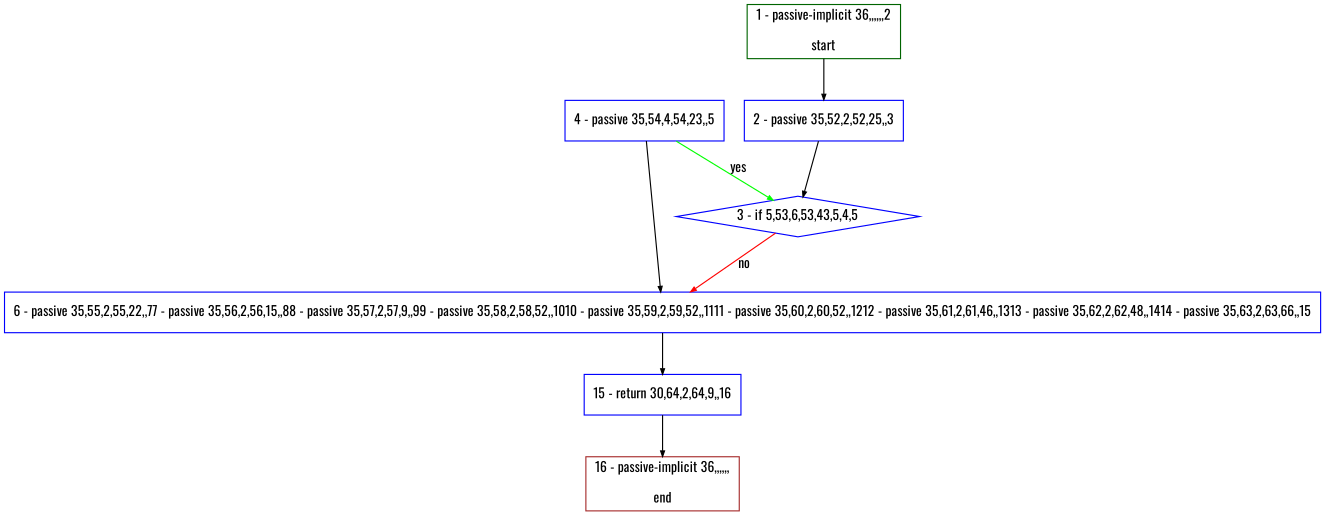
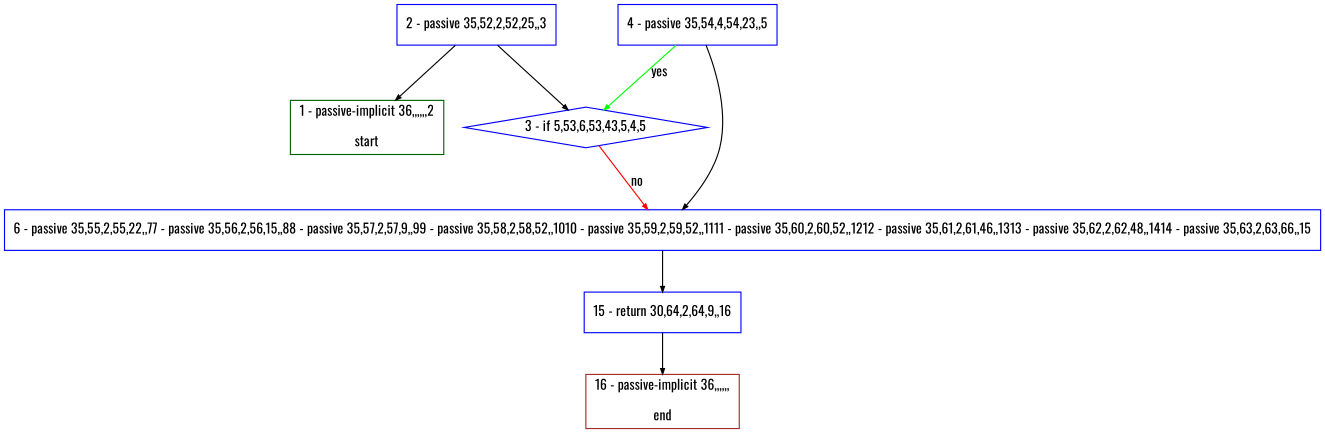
edge "1 - passive-implicit 36,,,,,,2 start" -> "2 - passive 35,52,2,52,25,,3": reversed
